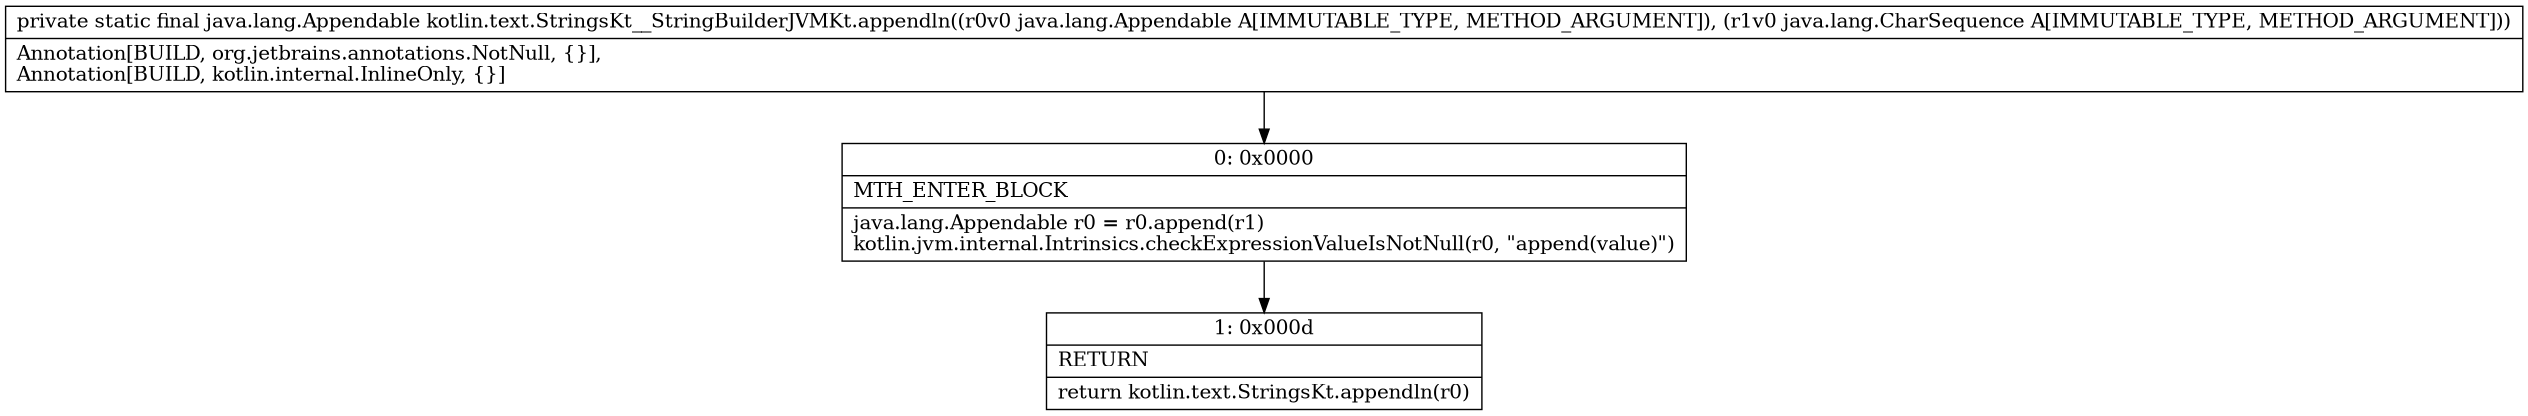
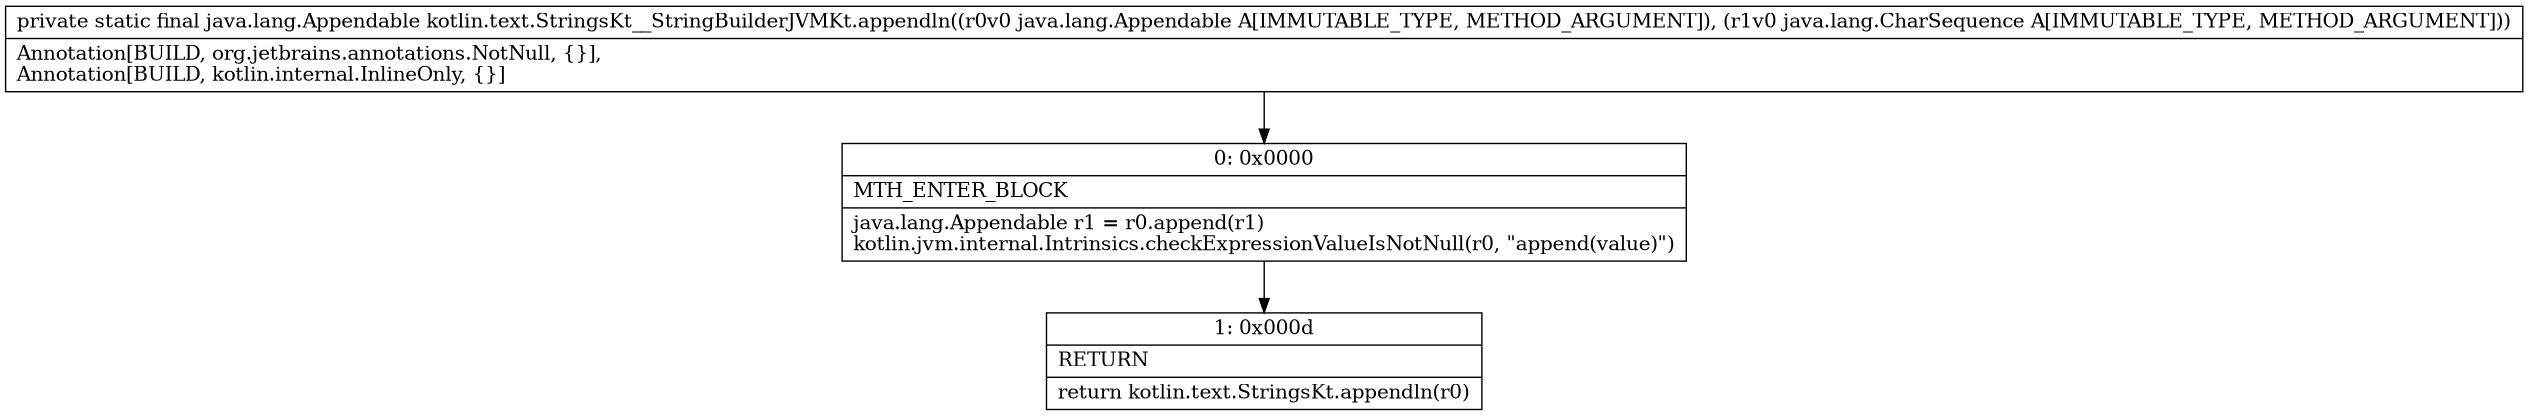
node "0: 0x0000": text "java.lang.Appendable r0 = r0.append(r1)" -> "java.lang.Appendable r1 = r0.append(r1)"
